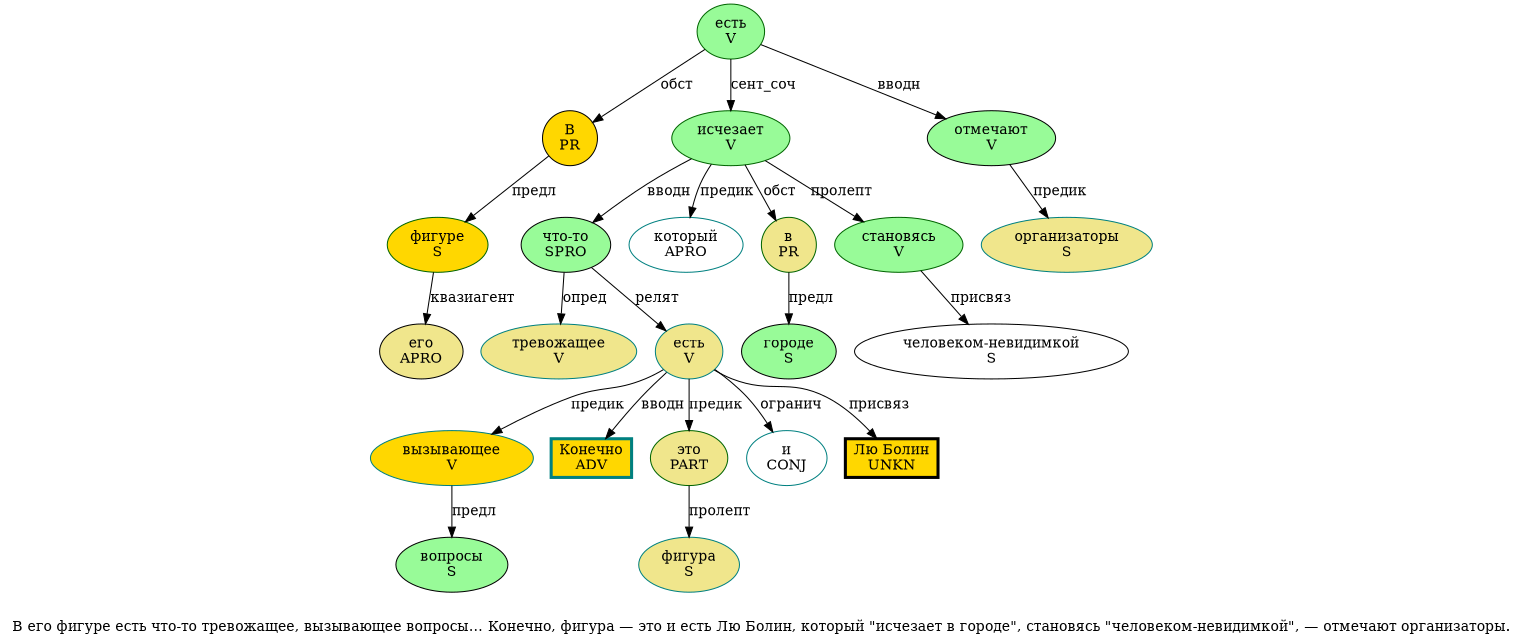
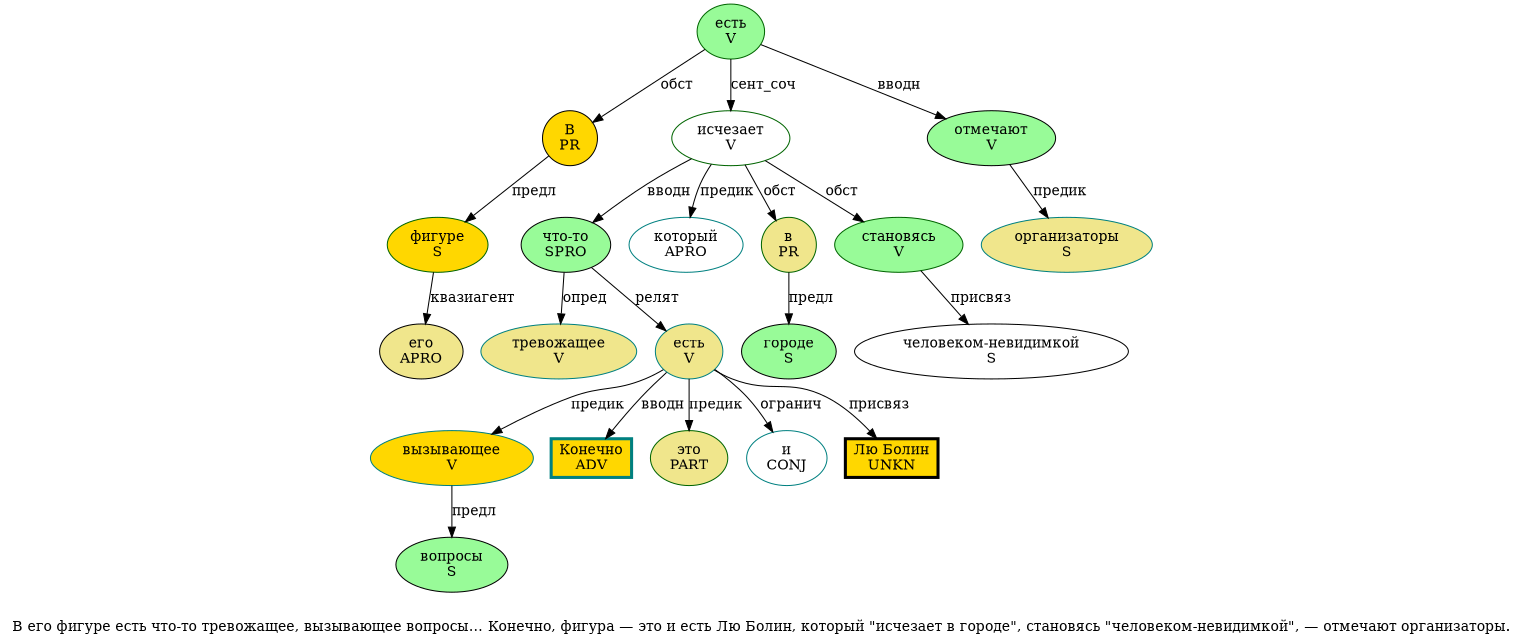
node "исчезает V": fillcolor palegreen -> white
edge "исчезает V" -> "становясь V": label "пролепт" -> "обст"
node "фигура S": removed
